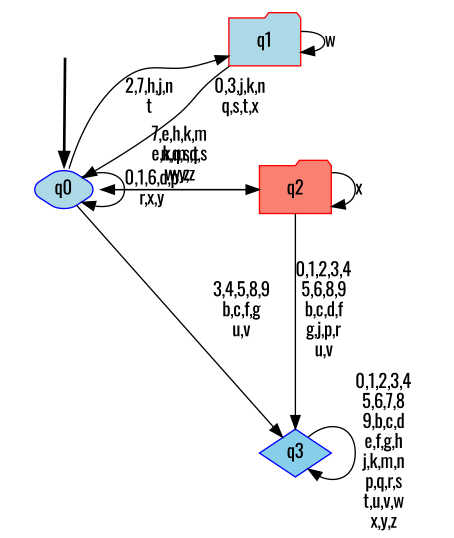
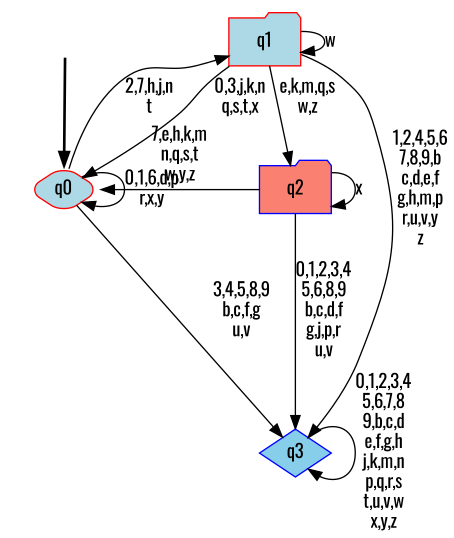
node "q0": color blue -> red
edge "q0" -> "q2": now "q1" -> "q2"
node "q2": color red -> blue
edge "q1" -> "q3": added, label "1,2,4,5,6 7,8,9,b c,d,e,f g,h,m,p r,u,v,y z"
